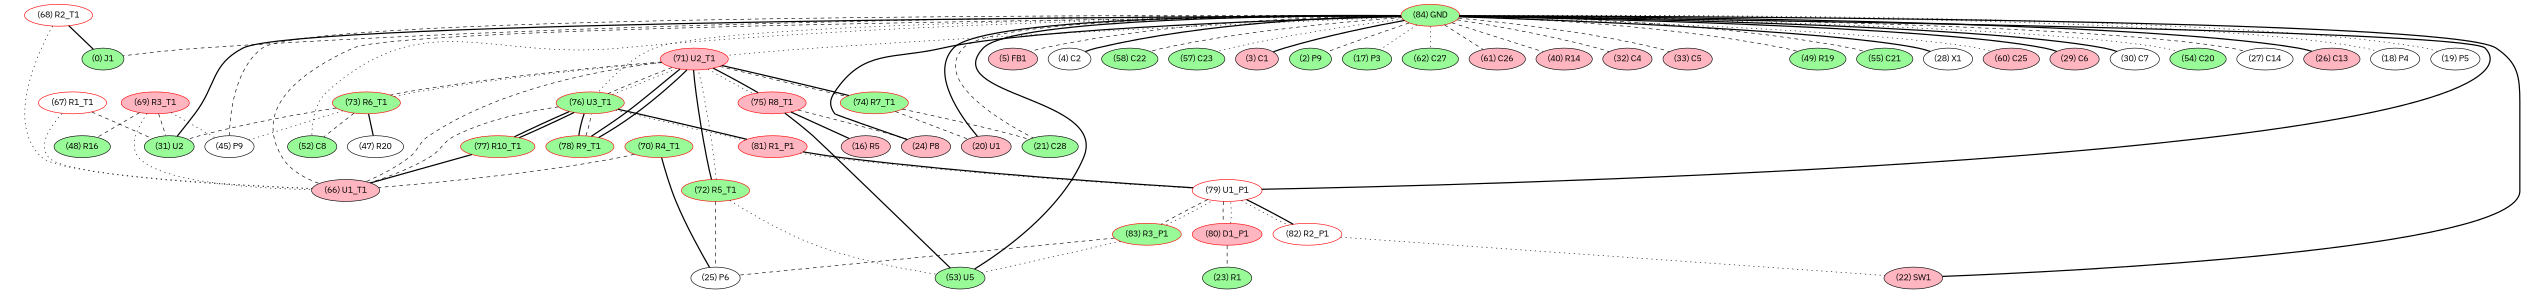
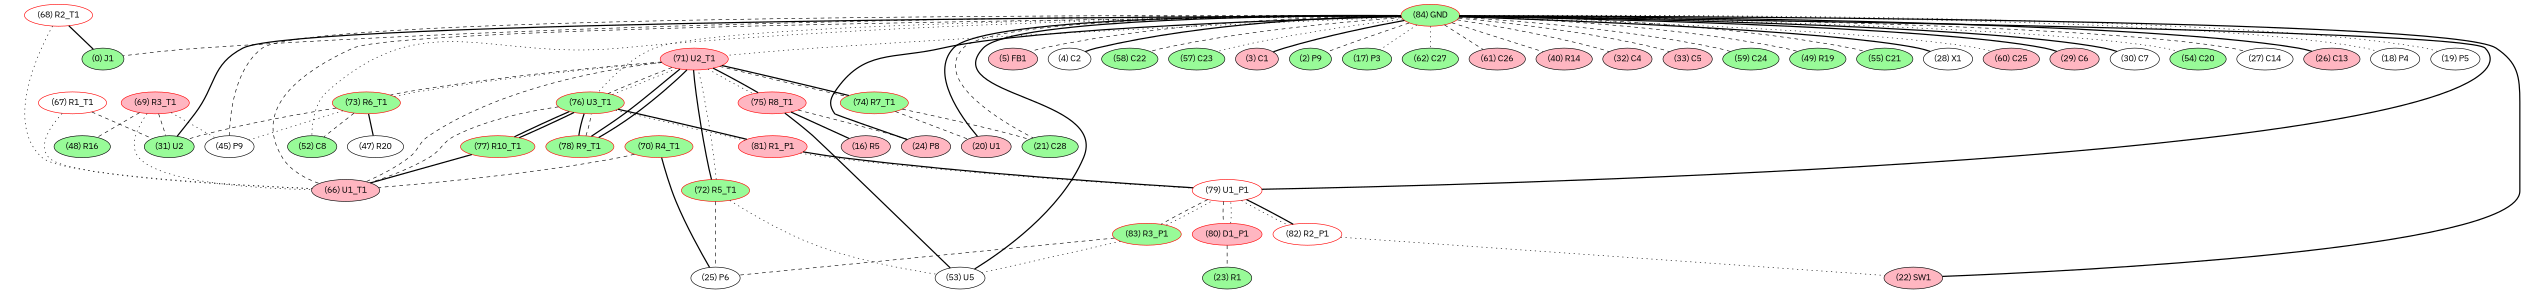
node "(59) C24": added
node "(53) U5": fillcolor palegreen -> white
